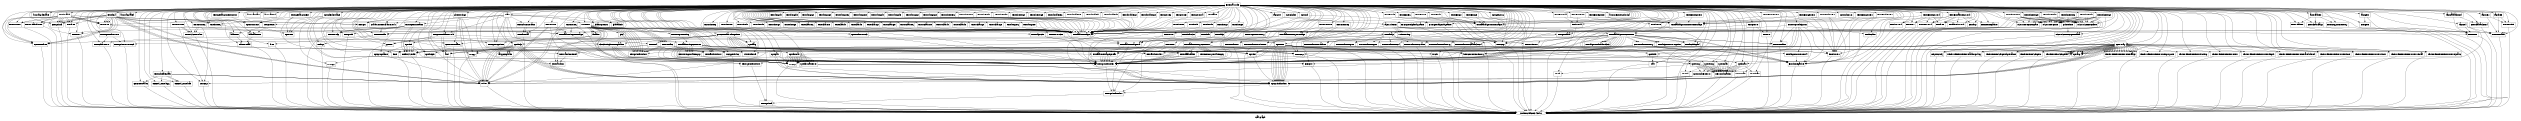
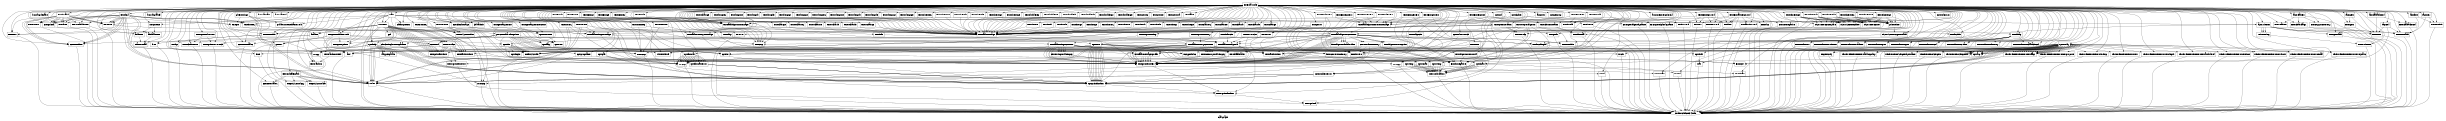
edge "external node" -> "ASN1_TIME_set": now "external node" -> "print_time"
edge "main" -> "check_single_test_params": now "main" -> "opt_check_usage"
edge "BIO_ctrl" -> "Node0x25f6083430b0": now "test_BN_abs_eq_word" -> "Node0x25f6083430b0"
